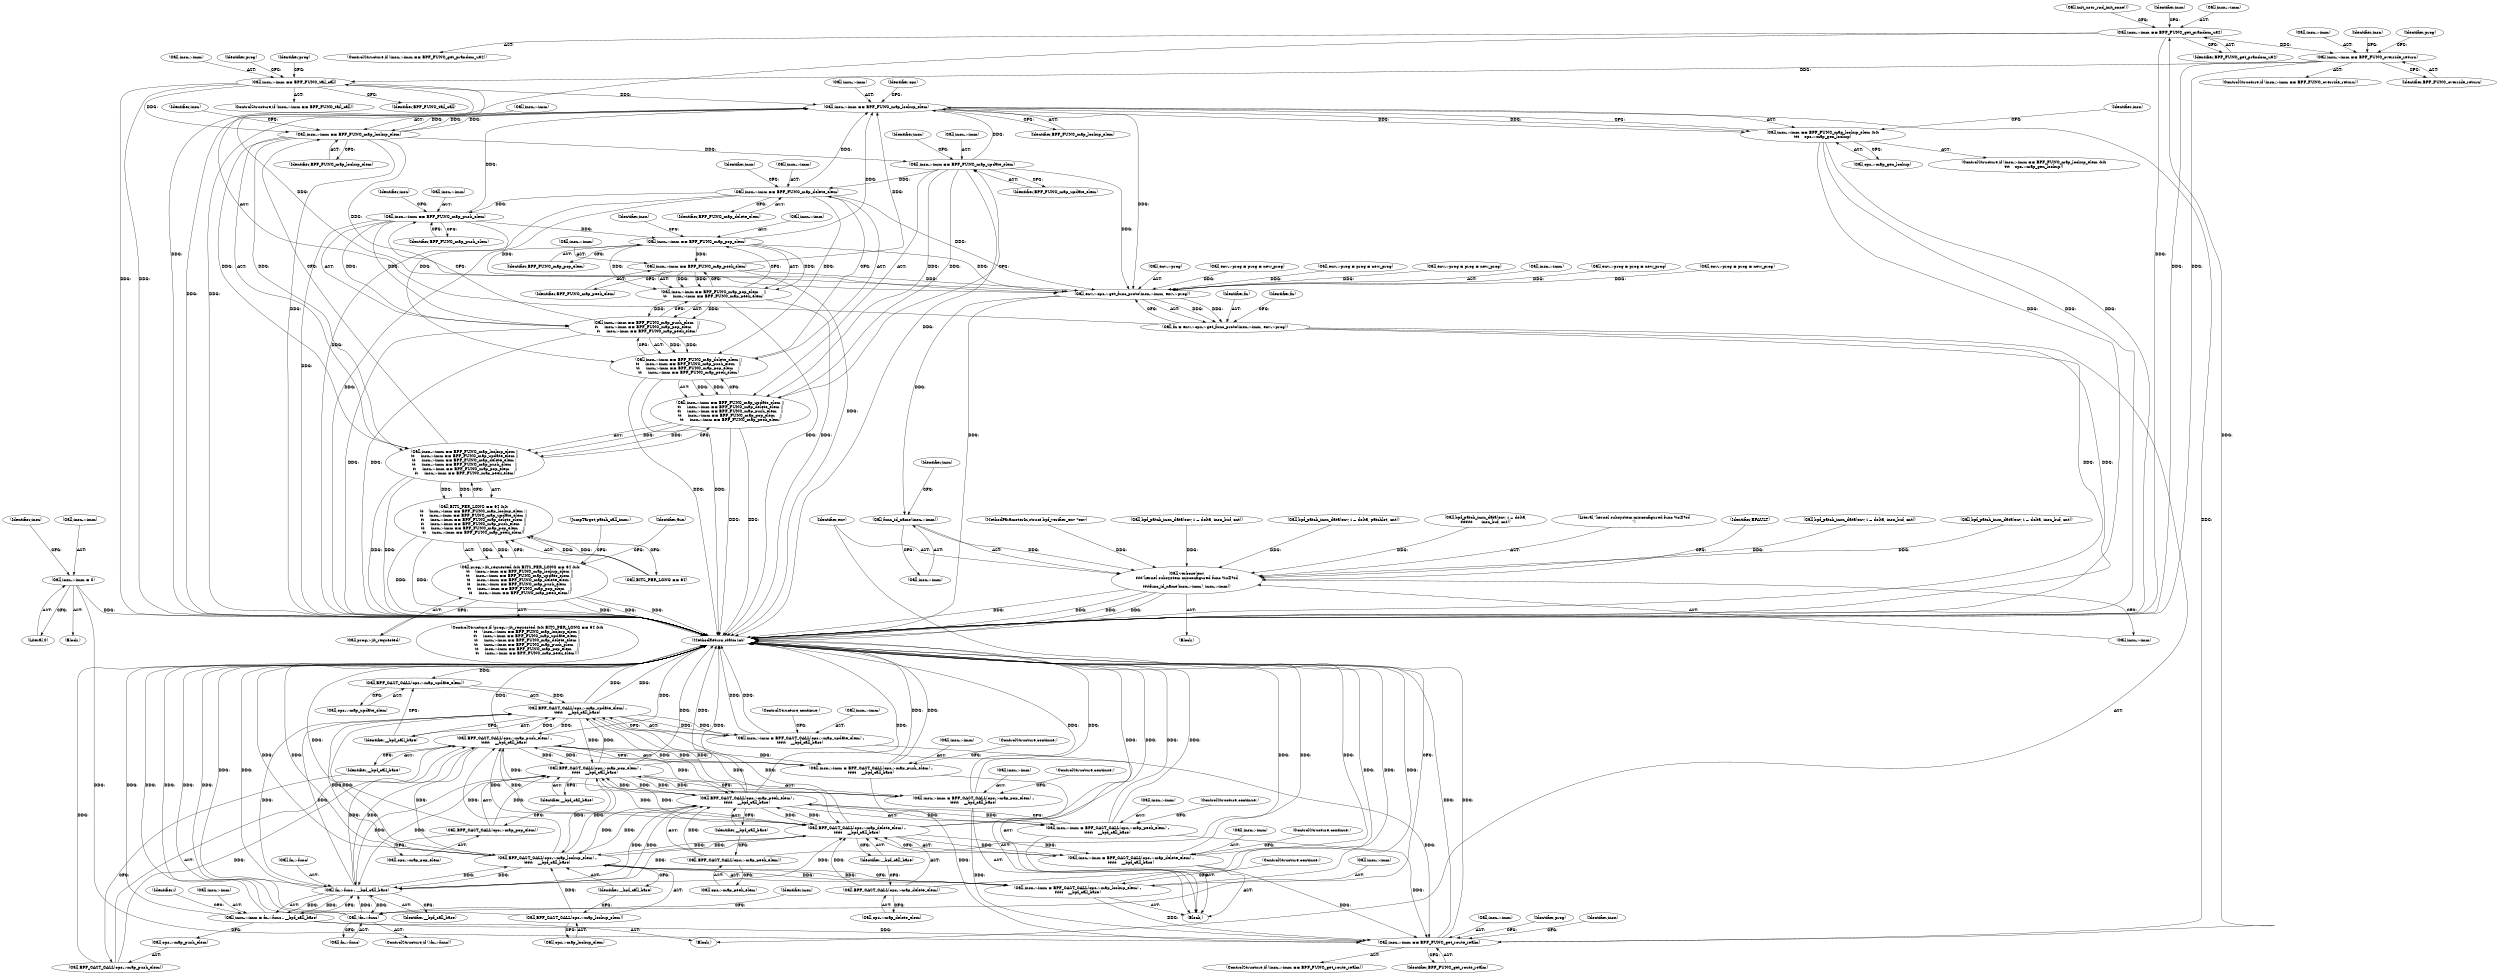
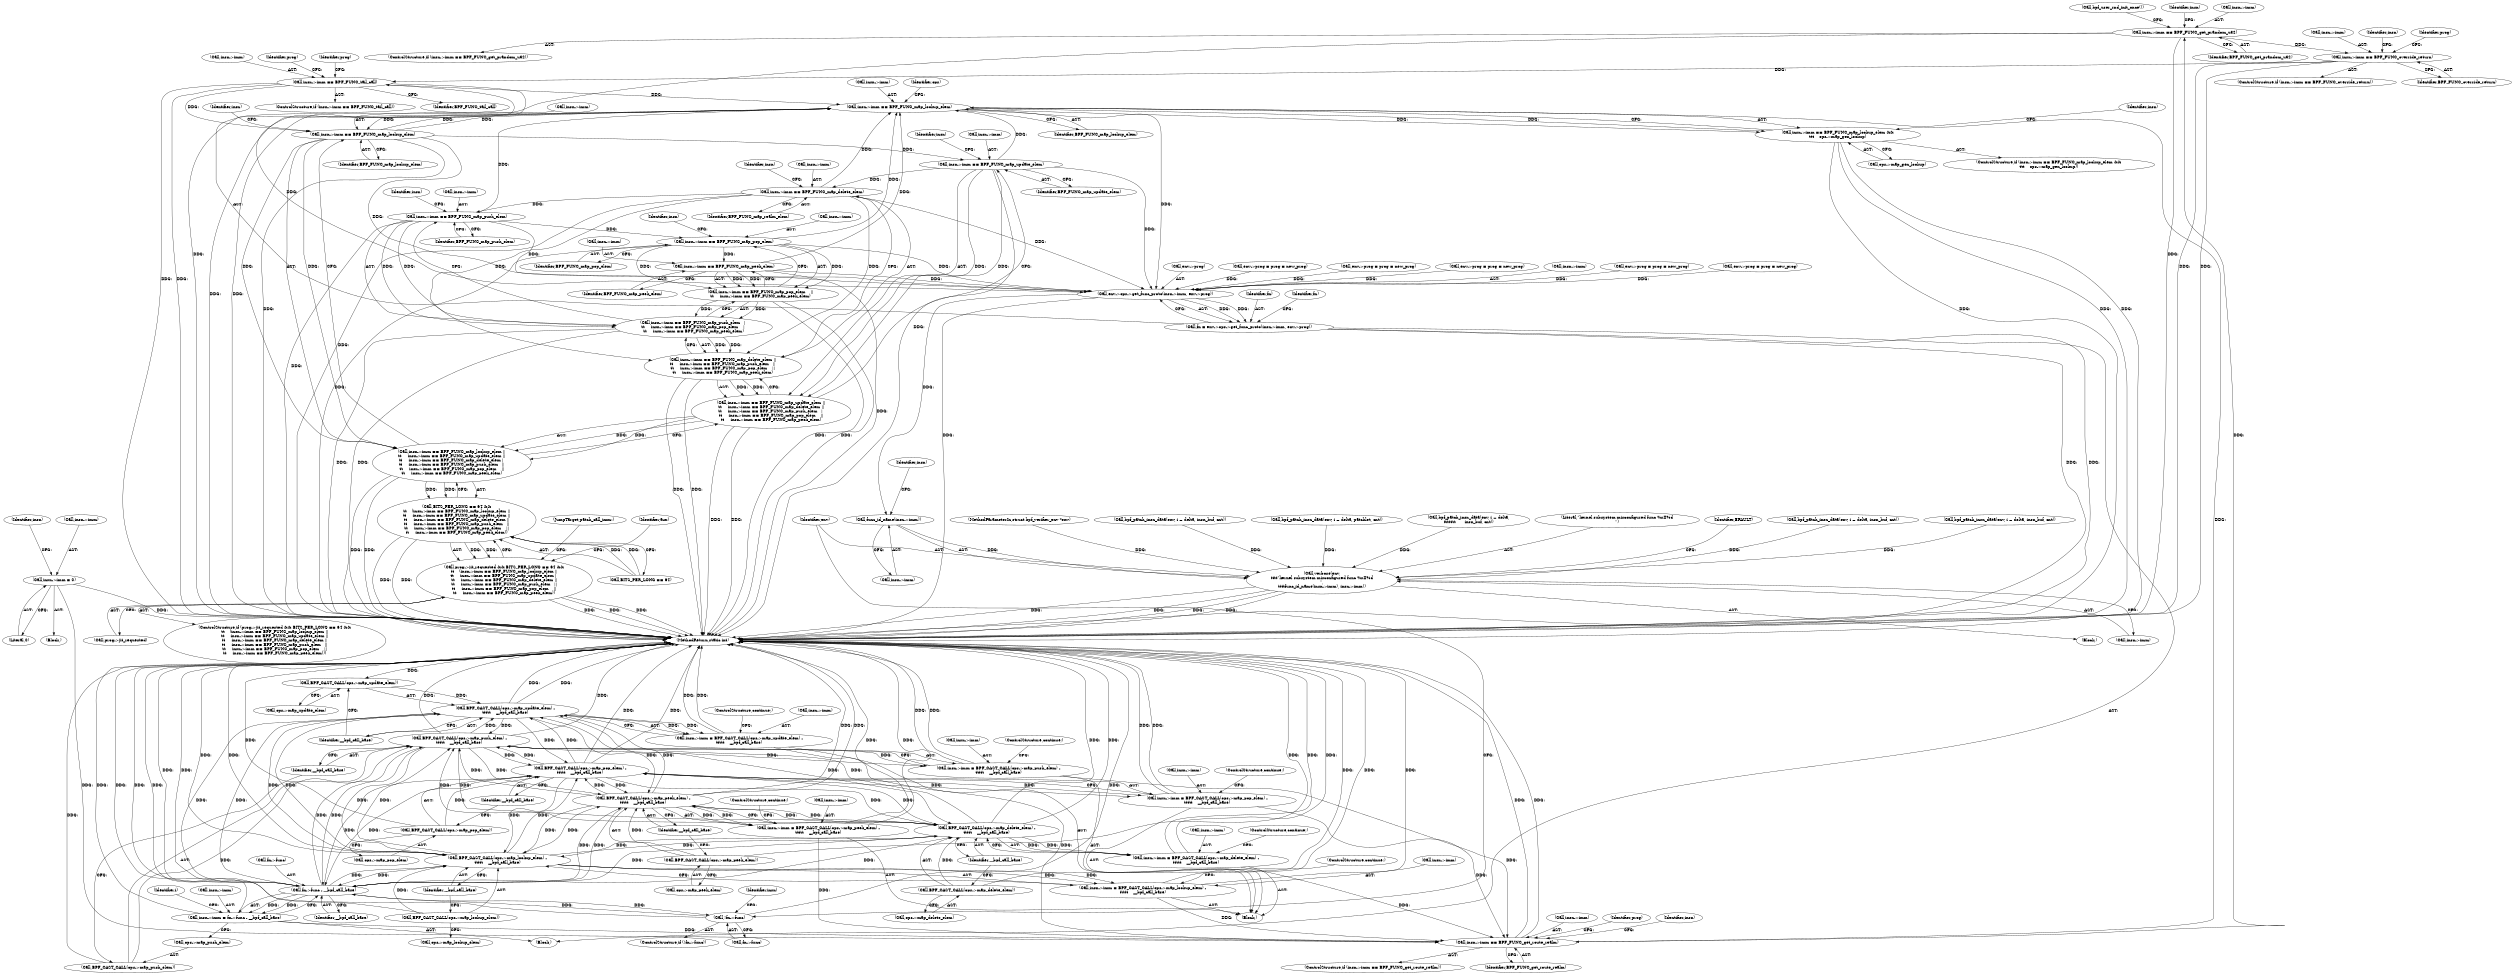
node "(Call,init_user_rnd_init_once())": label "(Call,init_user_rnd_init_once())" -> "(Call,bpf_user_rnd_init_once())"
node "(Identifier,BPF_FUNC_map_delete_elem)": label "(Identifier,BPF_FUNC_map_delete_elem)" -> "(Identifier,BPF_FUNC_map_realm_elem)"
edge "(Call,ops->map_lookup_elem)" -> "(Call,BPF_CAST_CALL(ops->map_lookup_elem))": removed, label "AST:"
